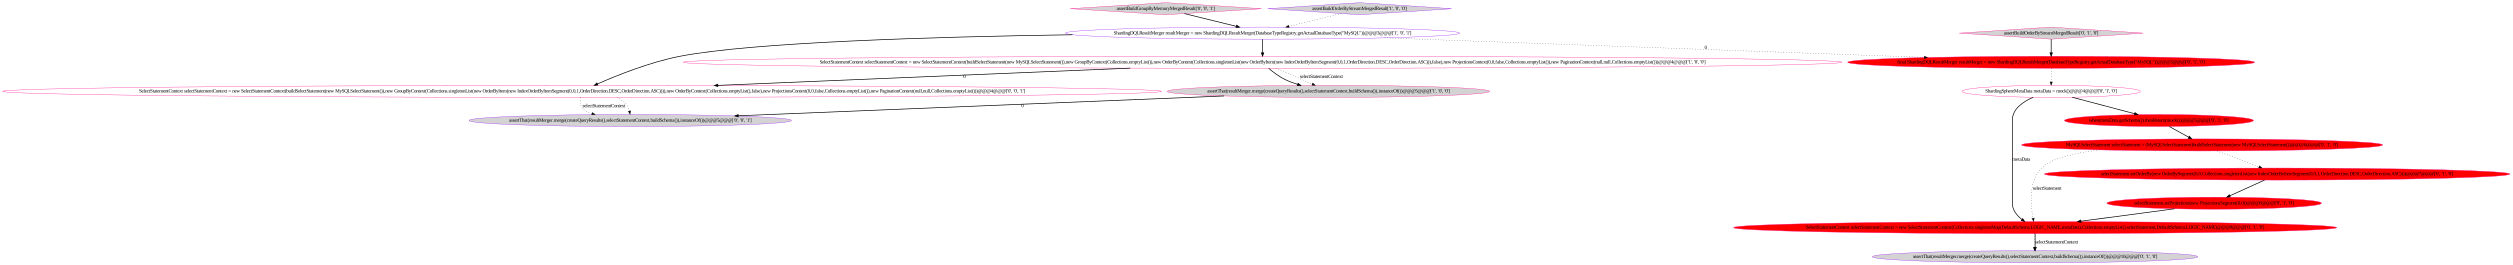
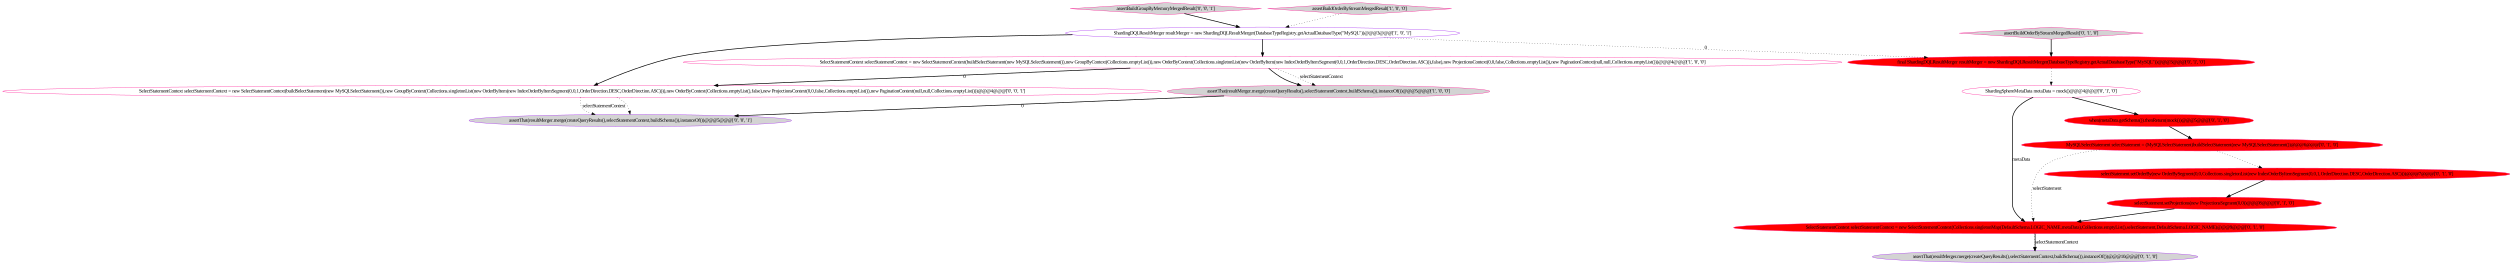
node "assertBuildOrderByStreamMergedResult['1', '0', '0']": color purple -> deeppink
